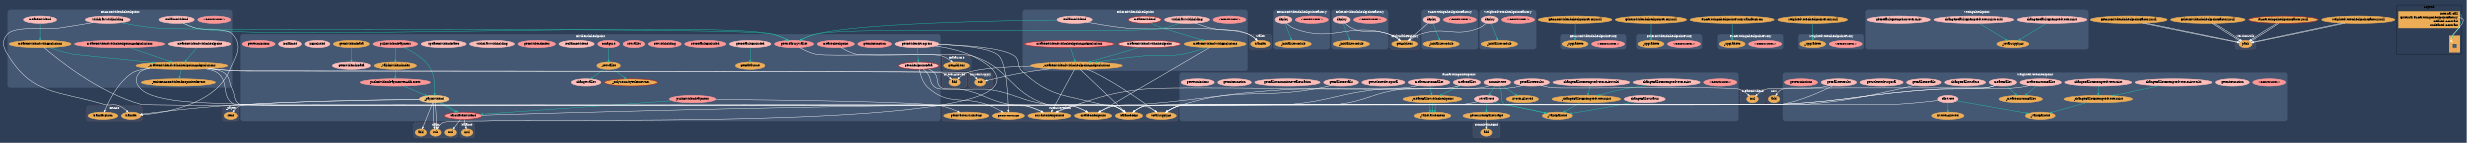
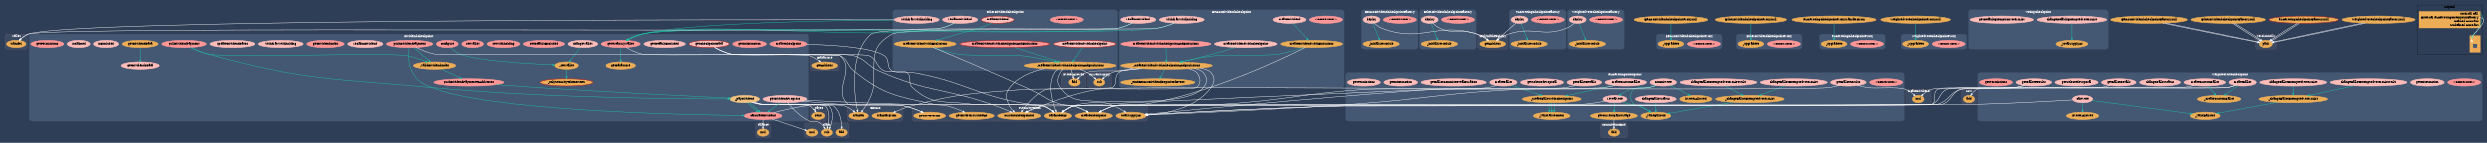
node "changeDefaultExemptedVotersListMulti": removed
edge "getDividendProgress" -> "getCheckpointData": now "getDividendProgress" -> "calculateDividend"
edge "pushDividendPayment" -> "_validDividendIndex": added
edge "getDefaultExcluded" -> "getDataStore": now "getTreasuryWallet" -> "getDataStore"
edge "_setWallet" -> "changeWallet": reversed
cluster "ERC20": label "ERC20" -> "IERC20"
node "calculateDividend": color brown -> #ff9797
